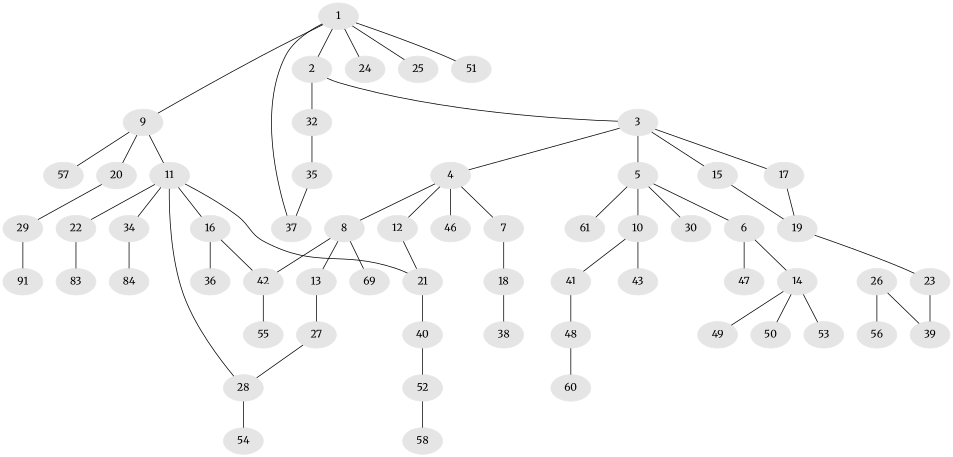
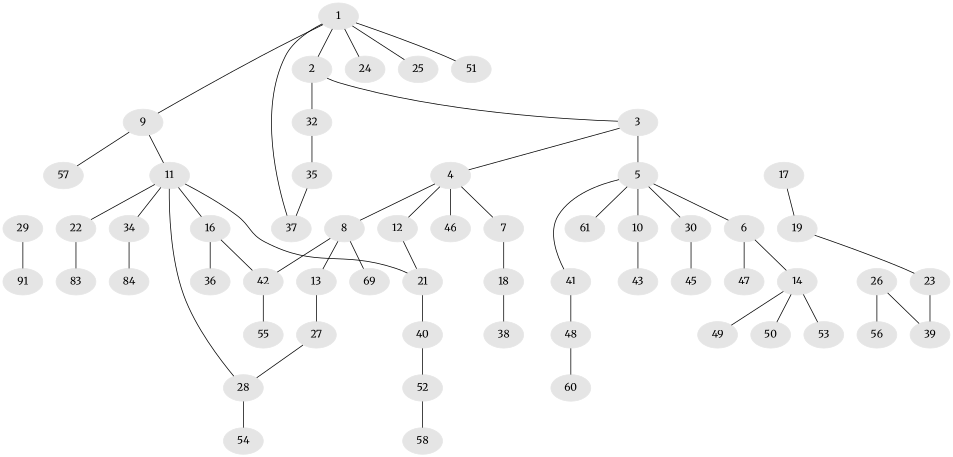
edge "3" -- "17": removed
node "20": removed
node "15": removed
edge "10" -- "41": now "5" -- "41"
node "45": added
